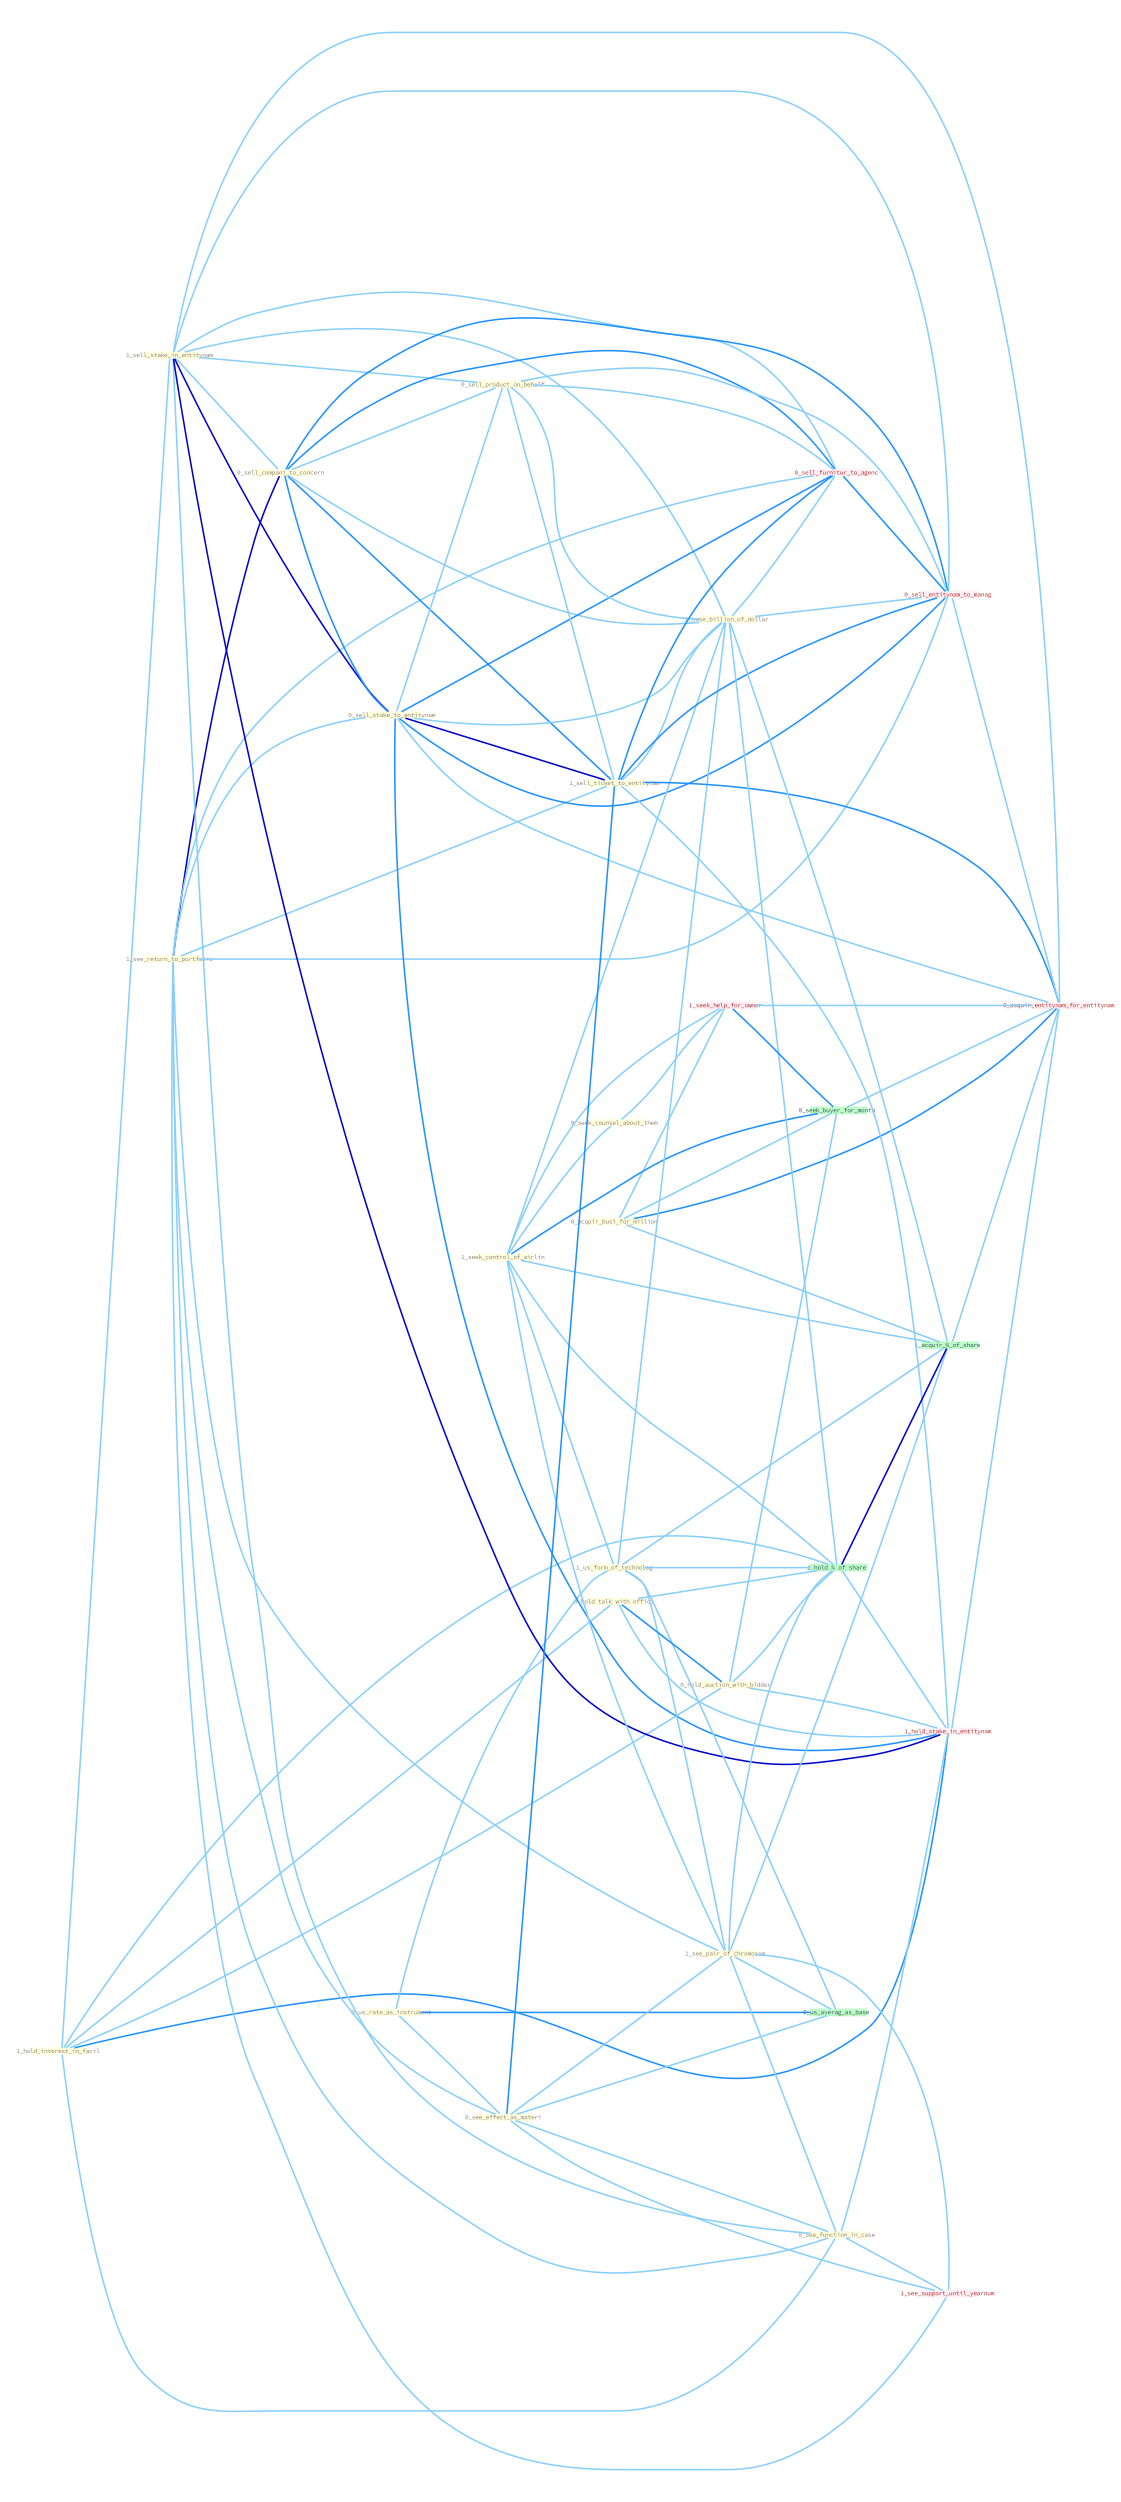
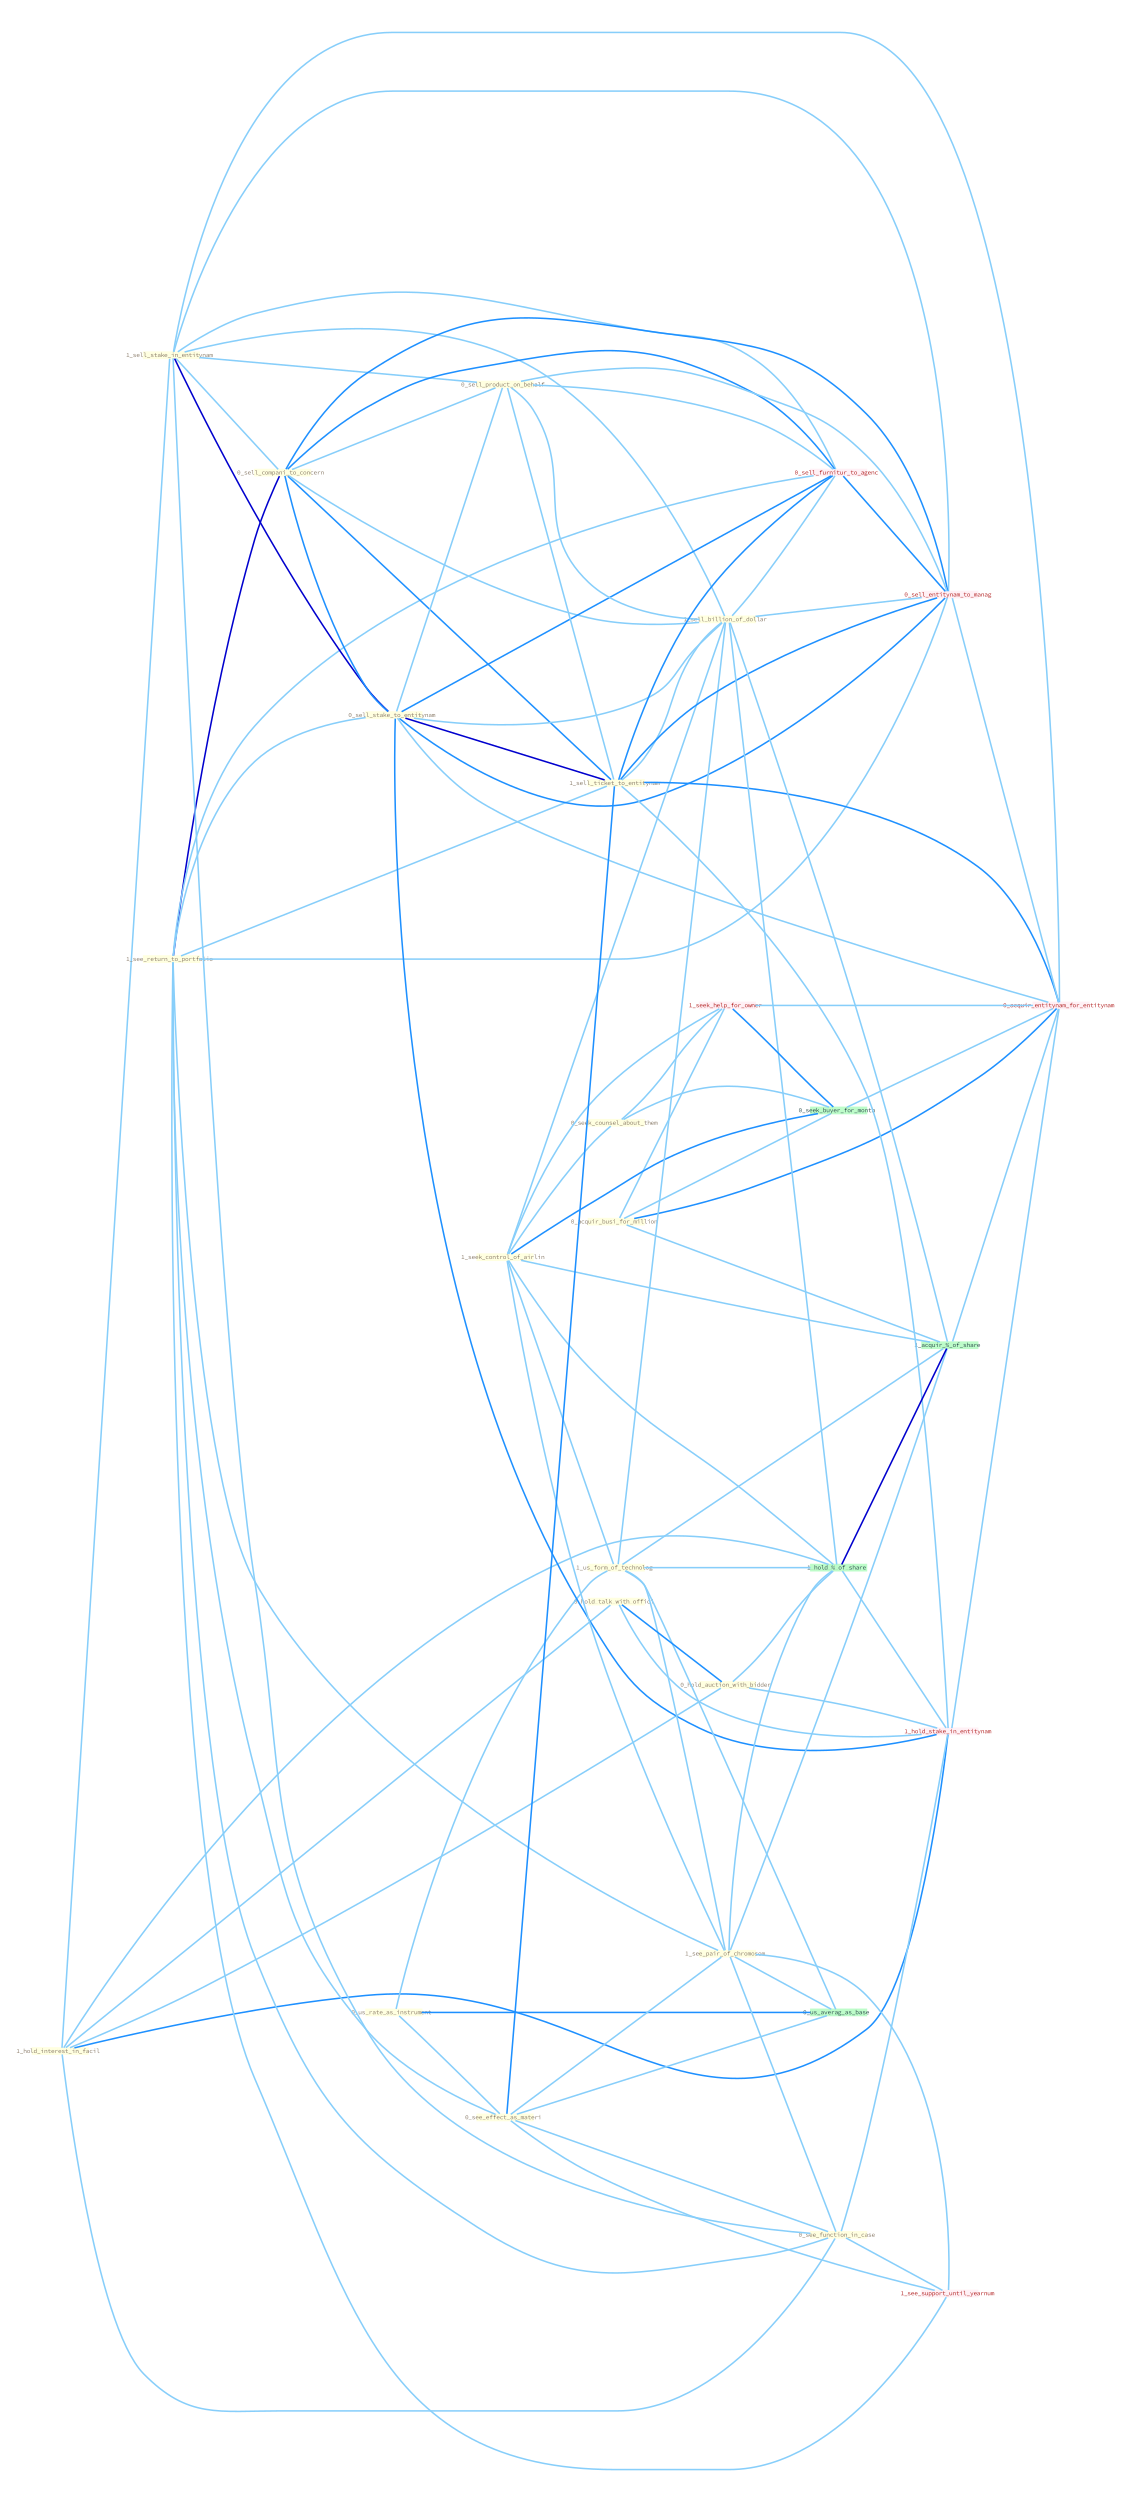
node "1_base_billion_of_dollar": label "1_base_billion_of_dollar" -> "1_sell_billion_of_dollar"
edge "1_sell_stake_in_entitynam" -- "1_hold_stake_in_entitynam": removed
edge "0_seek_buyer_for_month" -- "0_hold_auction_with_bidder": now "0_seek_buyer_for_month" -- "0_seek_counsel_about_them"
edge "1_hold_%_of_share" -- "0_hold_talk_with_offici": removed
